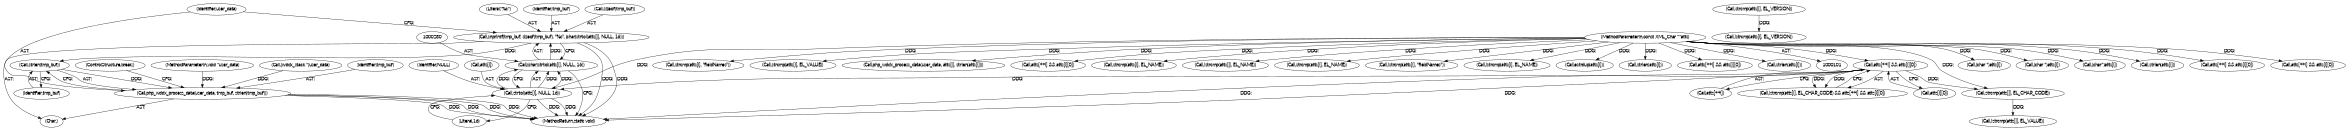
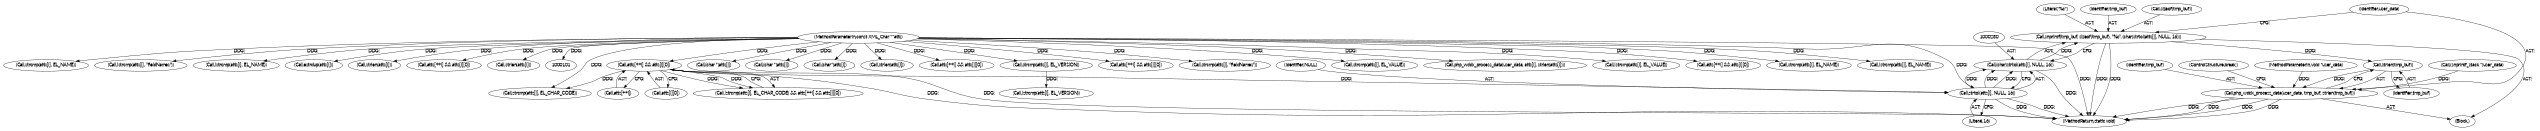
edge "(MethodParameterIn,const XML_Char **atts)" -> "(MethodReturn,static void)": added, label "DDG:"
edge "(MethodParameterIn,const XML_Char **atts)" -> "(Call,strcmp(atts[i], EL_VERSION))": added, label "DDG:"
edge "(MethodParameterIn,const XML_Char **atts)" -> "1000101": label "AST: " -> "DDG: "
node "(Call,(wddx_stack *)user_data)": label "(Call,(wddx_stack *)user_data)" -> "(Call,(snprintf_stack *)user_data)"
node "(Call,atts[i])": removed
edge "(Call,(char)strtol(atts[i], NULL, 16))" -> "(MethodReturn,static void)": label "CFG: " -> "DDG: "
edge "(Call,strcmp(atts[i], EL_CHAR_CODE))" -> "(Call,!strcmp(atts[i], EL_VALUE))": now "(MethodParameterIn,const XML_Char **atts)" -> "(Call,!strcmp(atts[i], EL_VALUE))"
edge "(Literal,16)" -> "(Call,strtol(atts[i], NULL, 16))": label "CFG: " -> "AST: "
node "(Char,)": label "(Char,)" -> "(Block,)"
